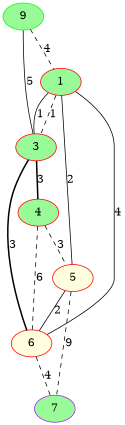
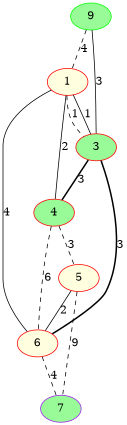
edge "9" -- "3": label "5" -> "3"
node "1": fillcolor palegreen -> lightyellow
edge "1" -- "5": now "1" -- "4"
